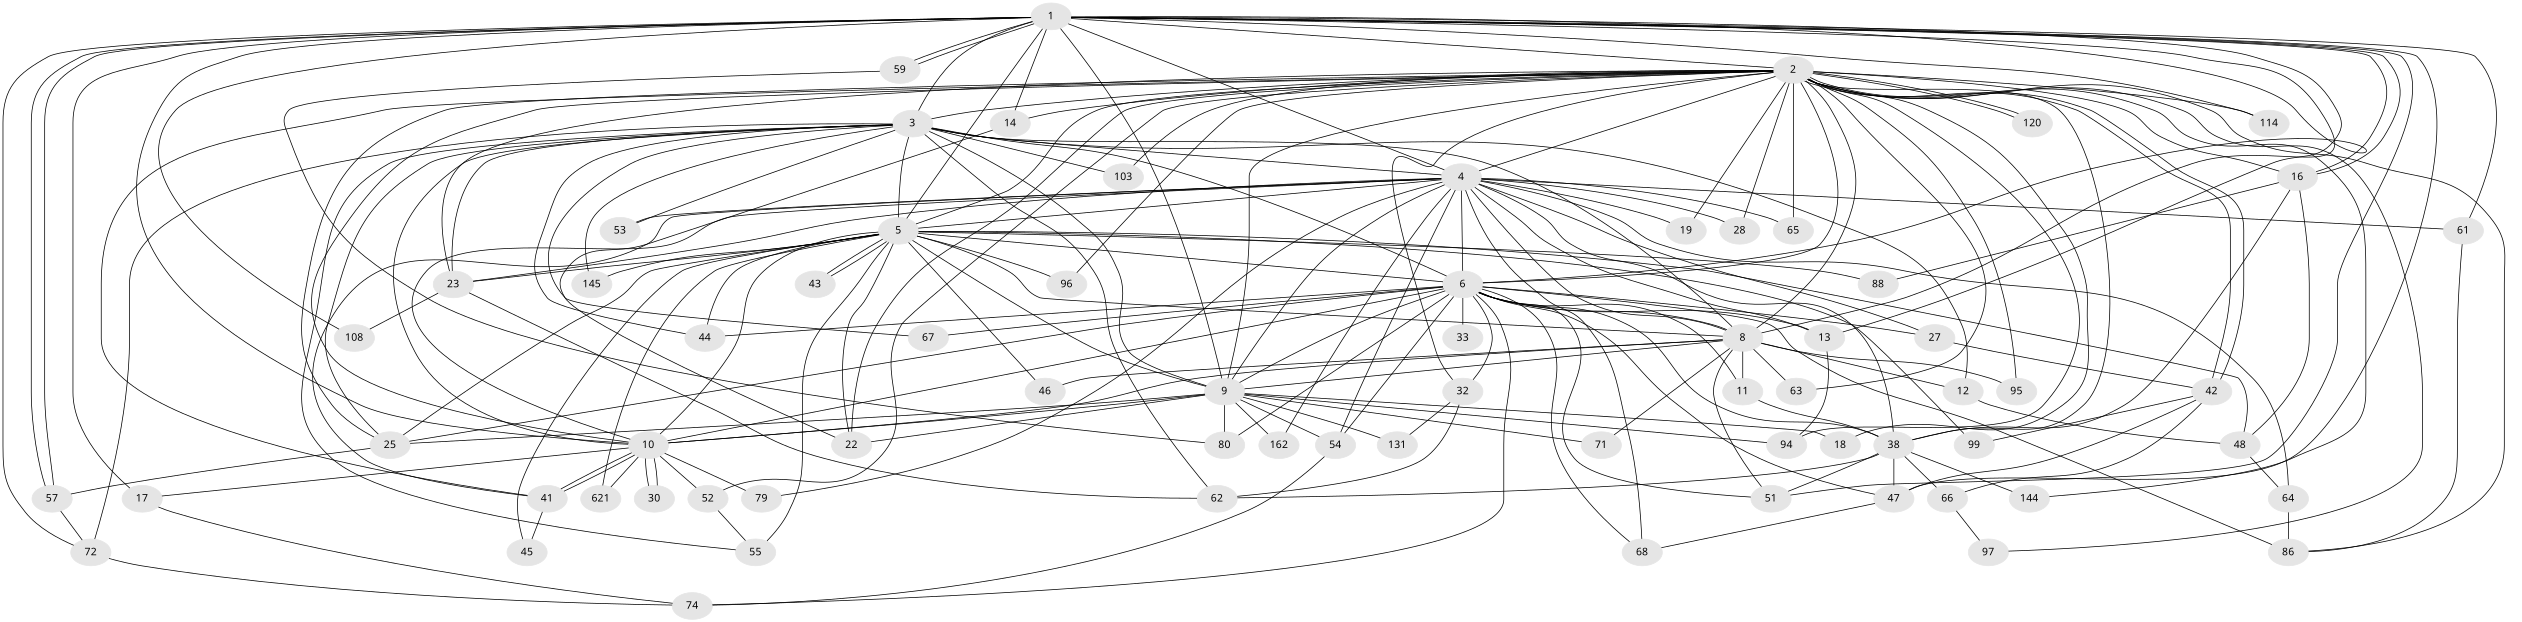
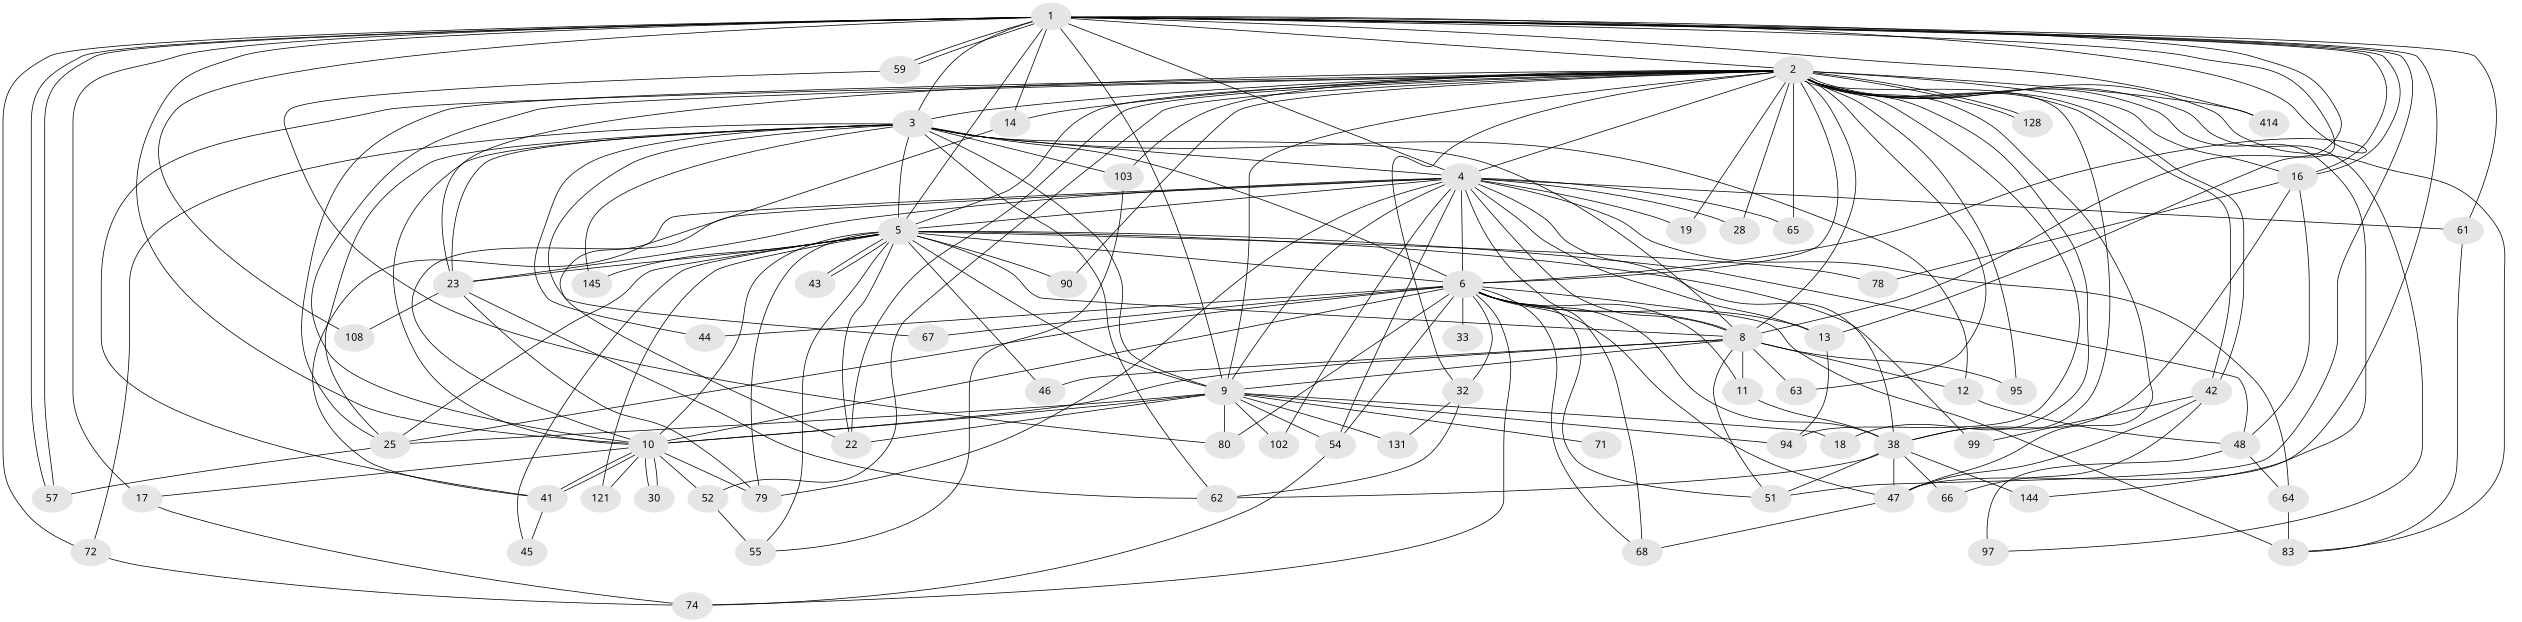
node "120": label "120" -> "128"
node "114": label "114" -> "414"
edge "3" -- "55": now "103" -- "55"
node "53": removed
edge "5" -- "44": now "5" -- "79"
edge "2" -- "47": added
node "96": label "96" -> "90"
node "88": label "88" -> "78"
edge "6" -- "9": removed
node "27": removed
edge "8" -- "71": removed
edge "23" -- "79": added
node "162": label "162" -> "102"
node "621": label "621" -> "121"
edge "57" -- "72": removed
edge "66" -- "97": now "48" -- "97"
node "86": label "86" -> "83"
